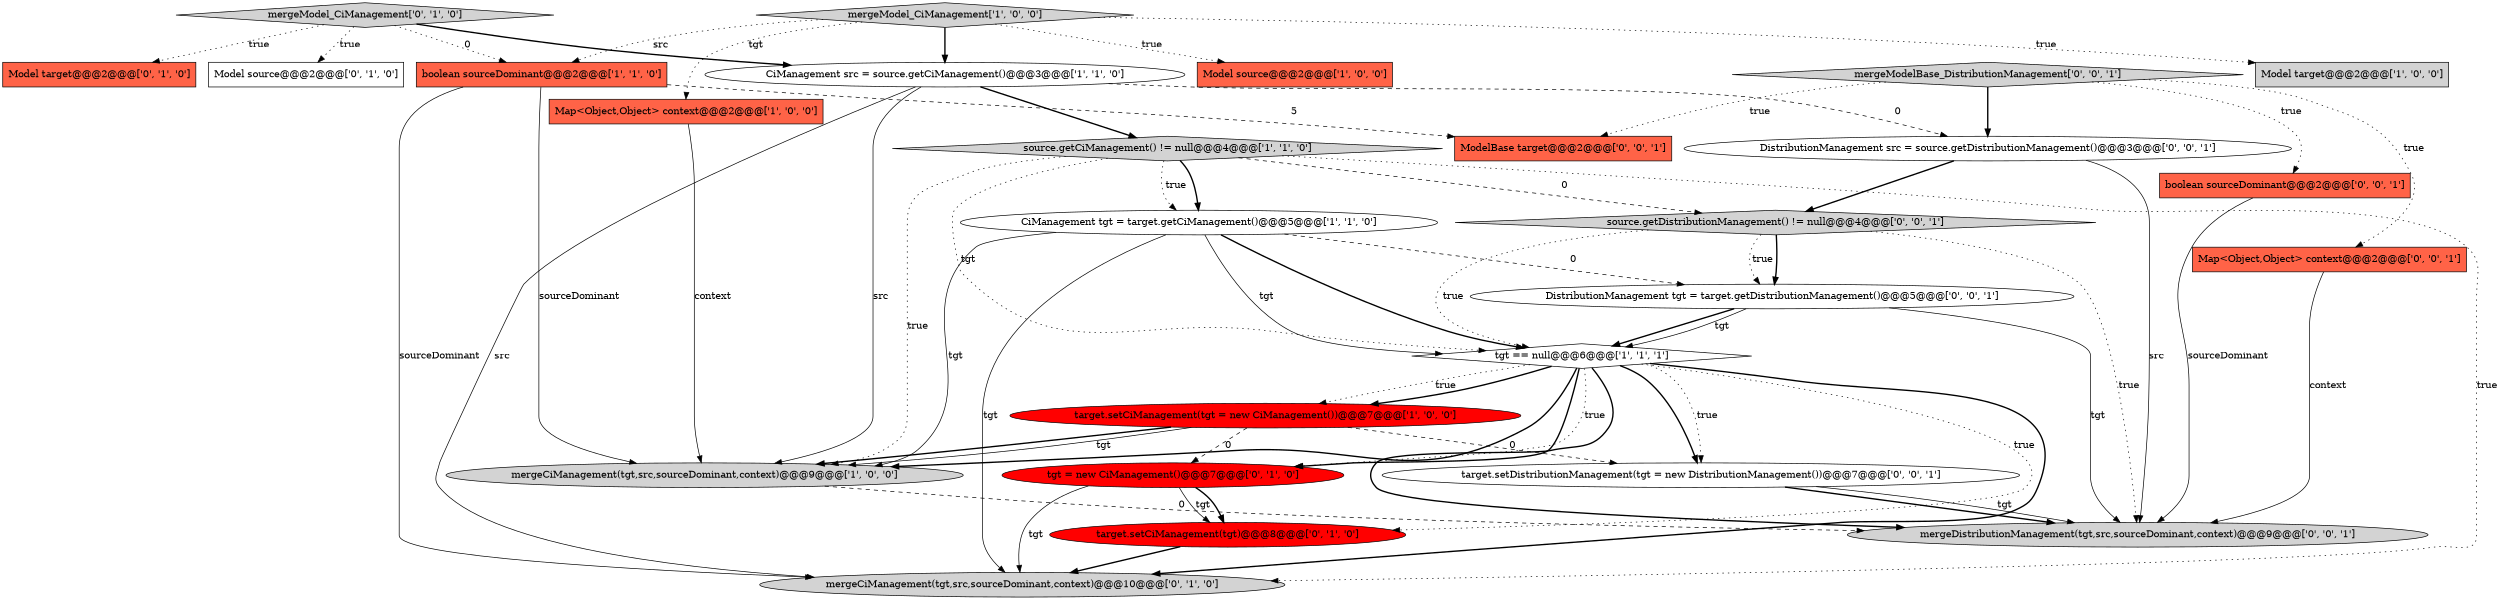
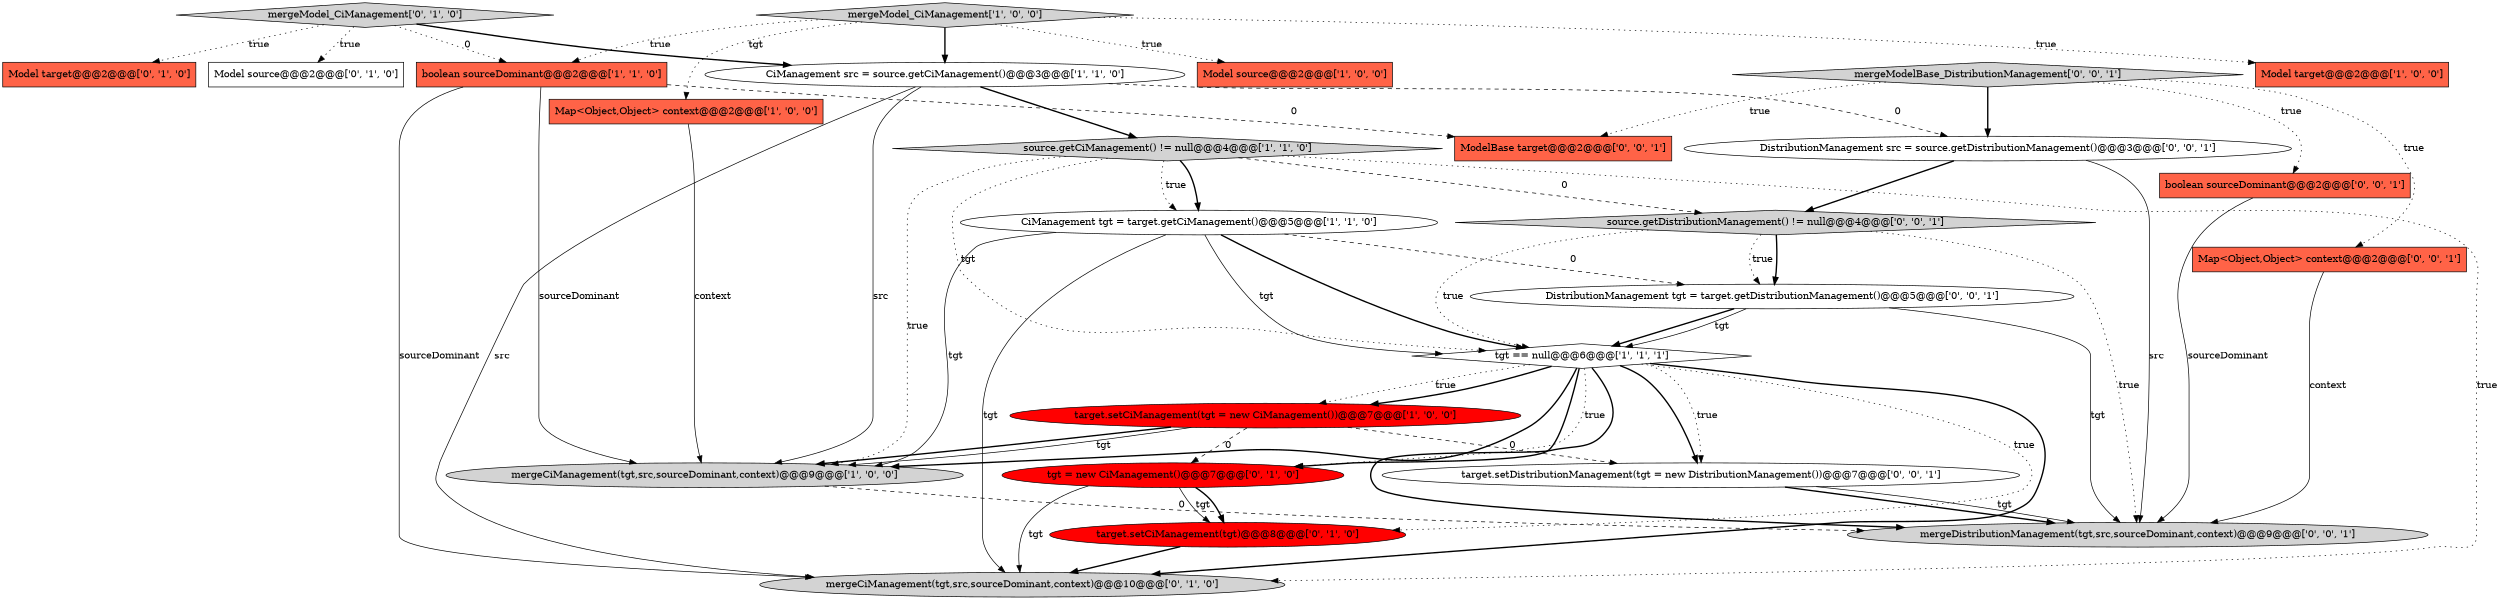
edge "mergeModel_CiManagement['1', '0', '0']" -> "boolean sourceDominant@@@2@@@['1', '1', '0']": label "src" -> "true"
node "Model target@@@2@@@['1', '0', '0']": fillcolor lightgray -> tomato
edge "boolean sourceDominant@@@2@@@['1', '1', '0']" -> "ModelBase target@@@2@@@['0', '0', '1']": label "5" -> "0"
